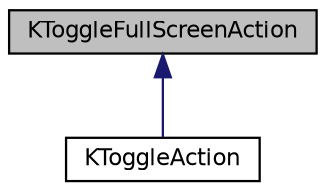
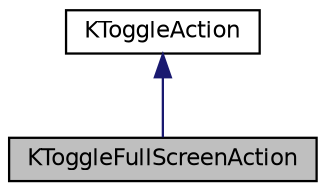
edge "KToggleAction" -> "KToggleFullScreenAction": reversed
